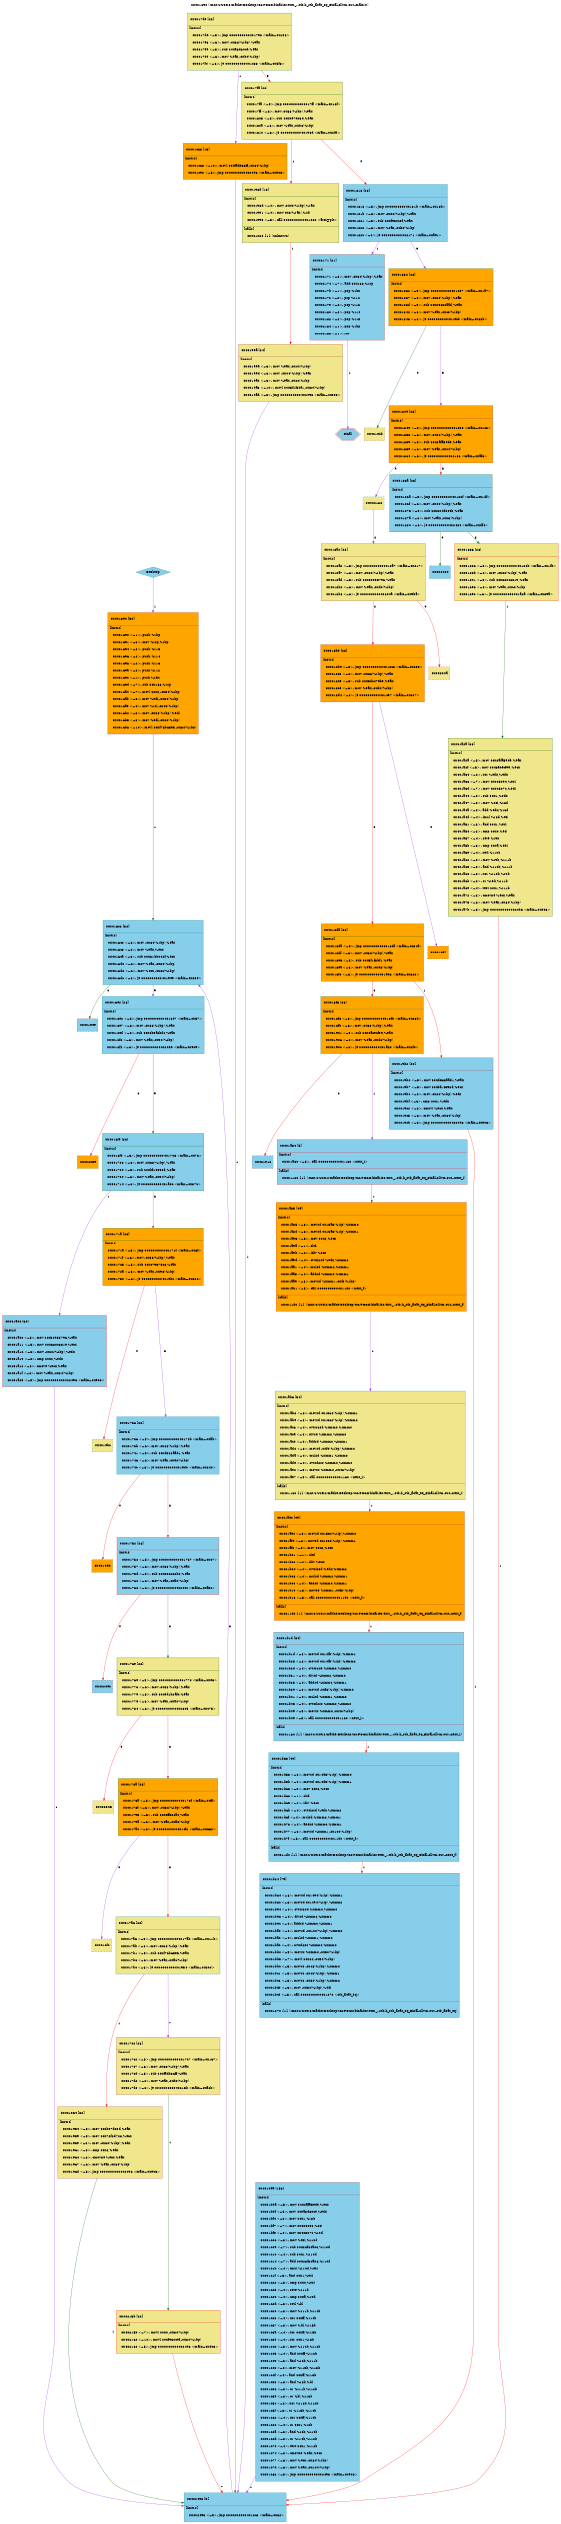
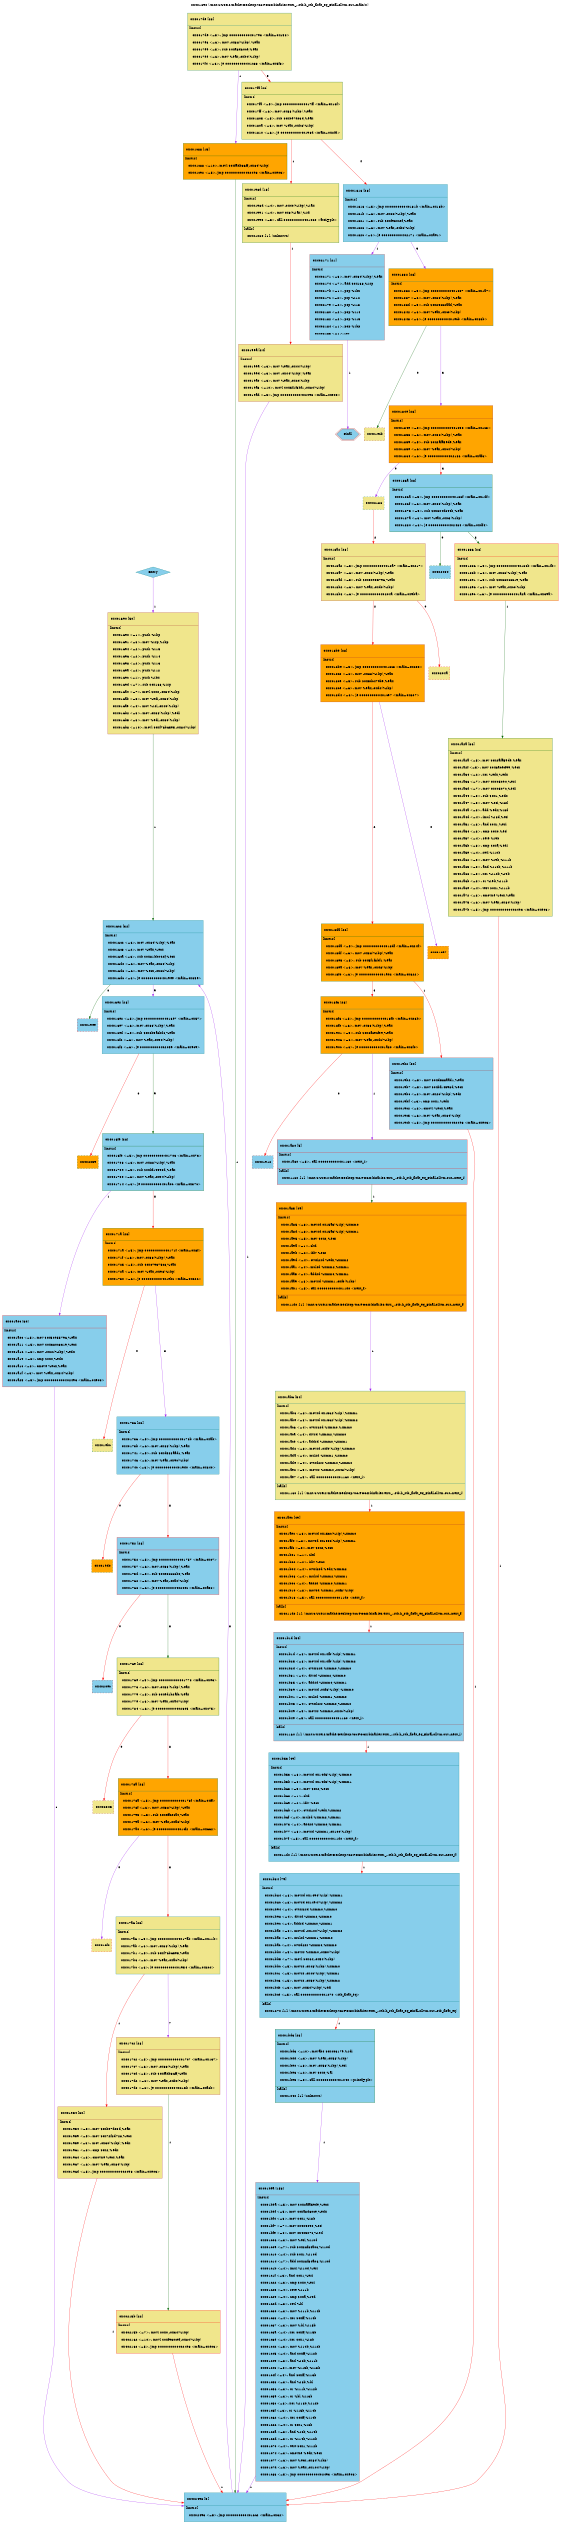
node "Desktop": label "Desktop" -> "Entry"
node "0x401690 [50]": fillcolor orange -> khaki
node "0x401bd3 [23]": added
edge "0x401954 [30]" -> "0x402493 [5]": color darkgreen -> red
edge "0x40215b [22]" -> "0x402493 [5]": label " 7" -> " 1"
